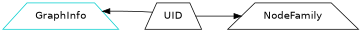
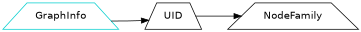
edge "UID" -> "GraphInfo": reversed
